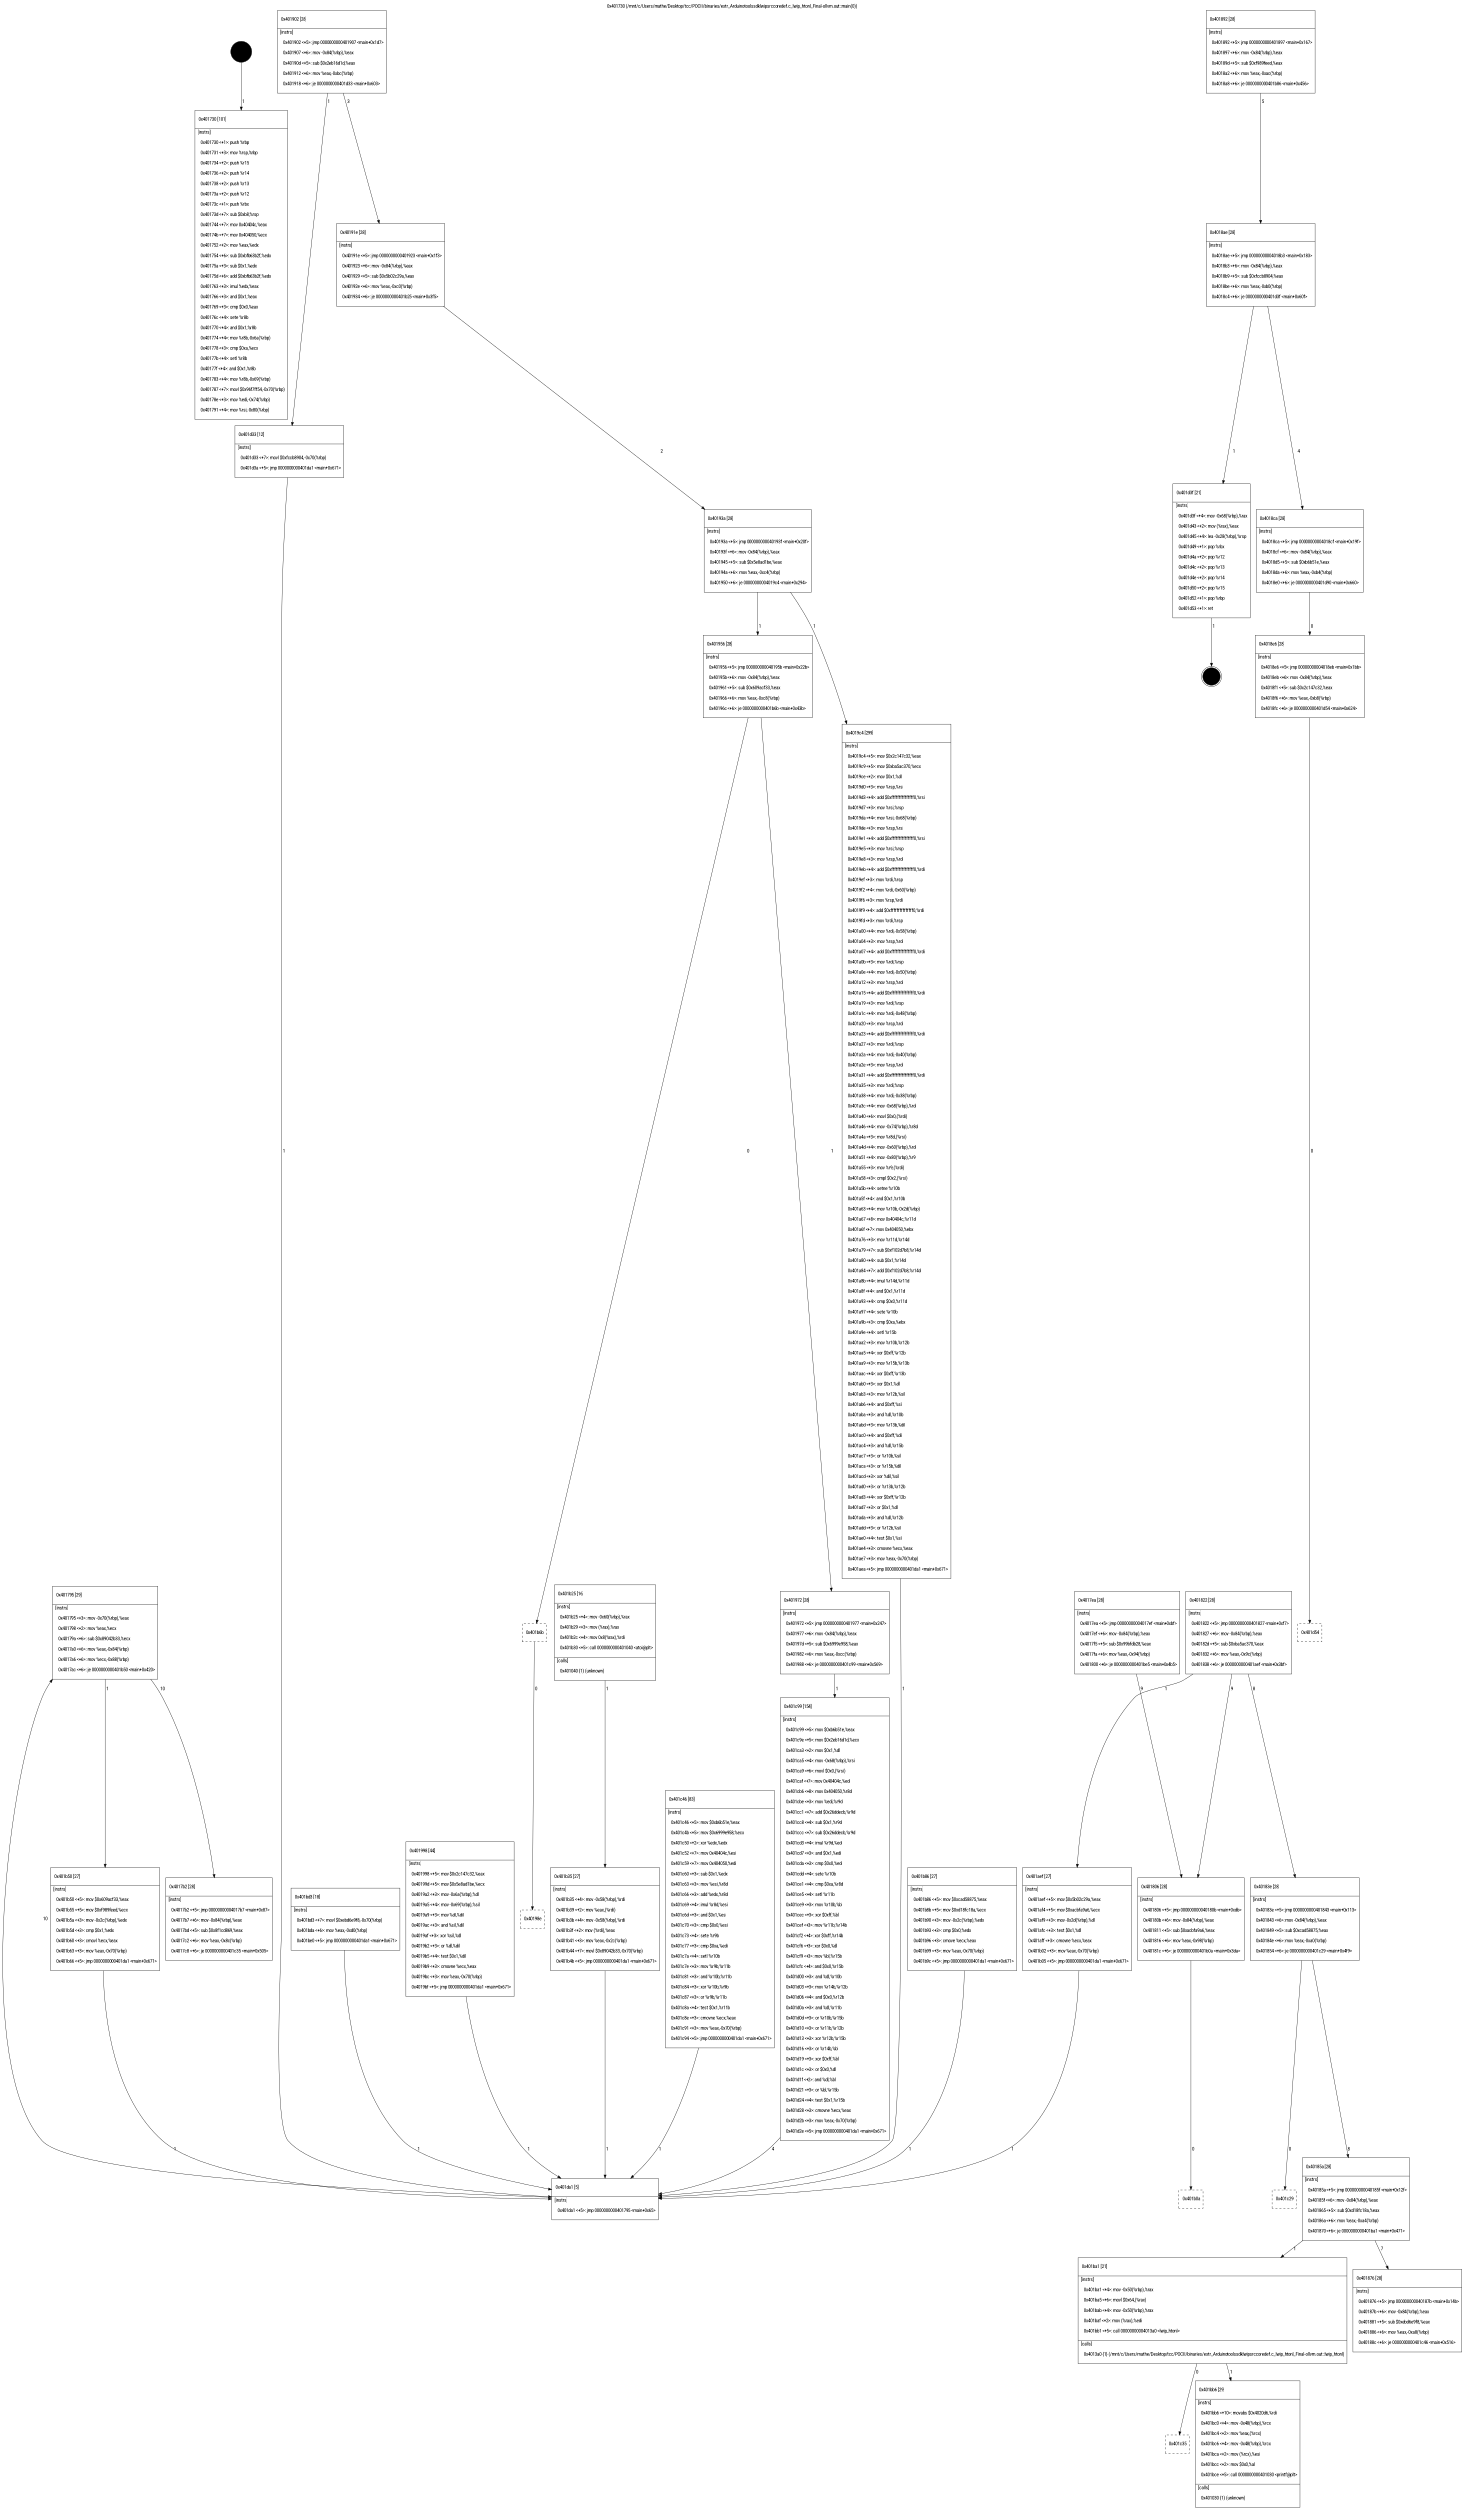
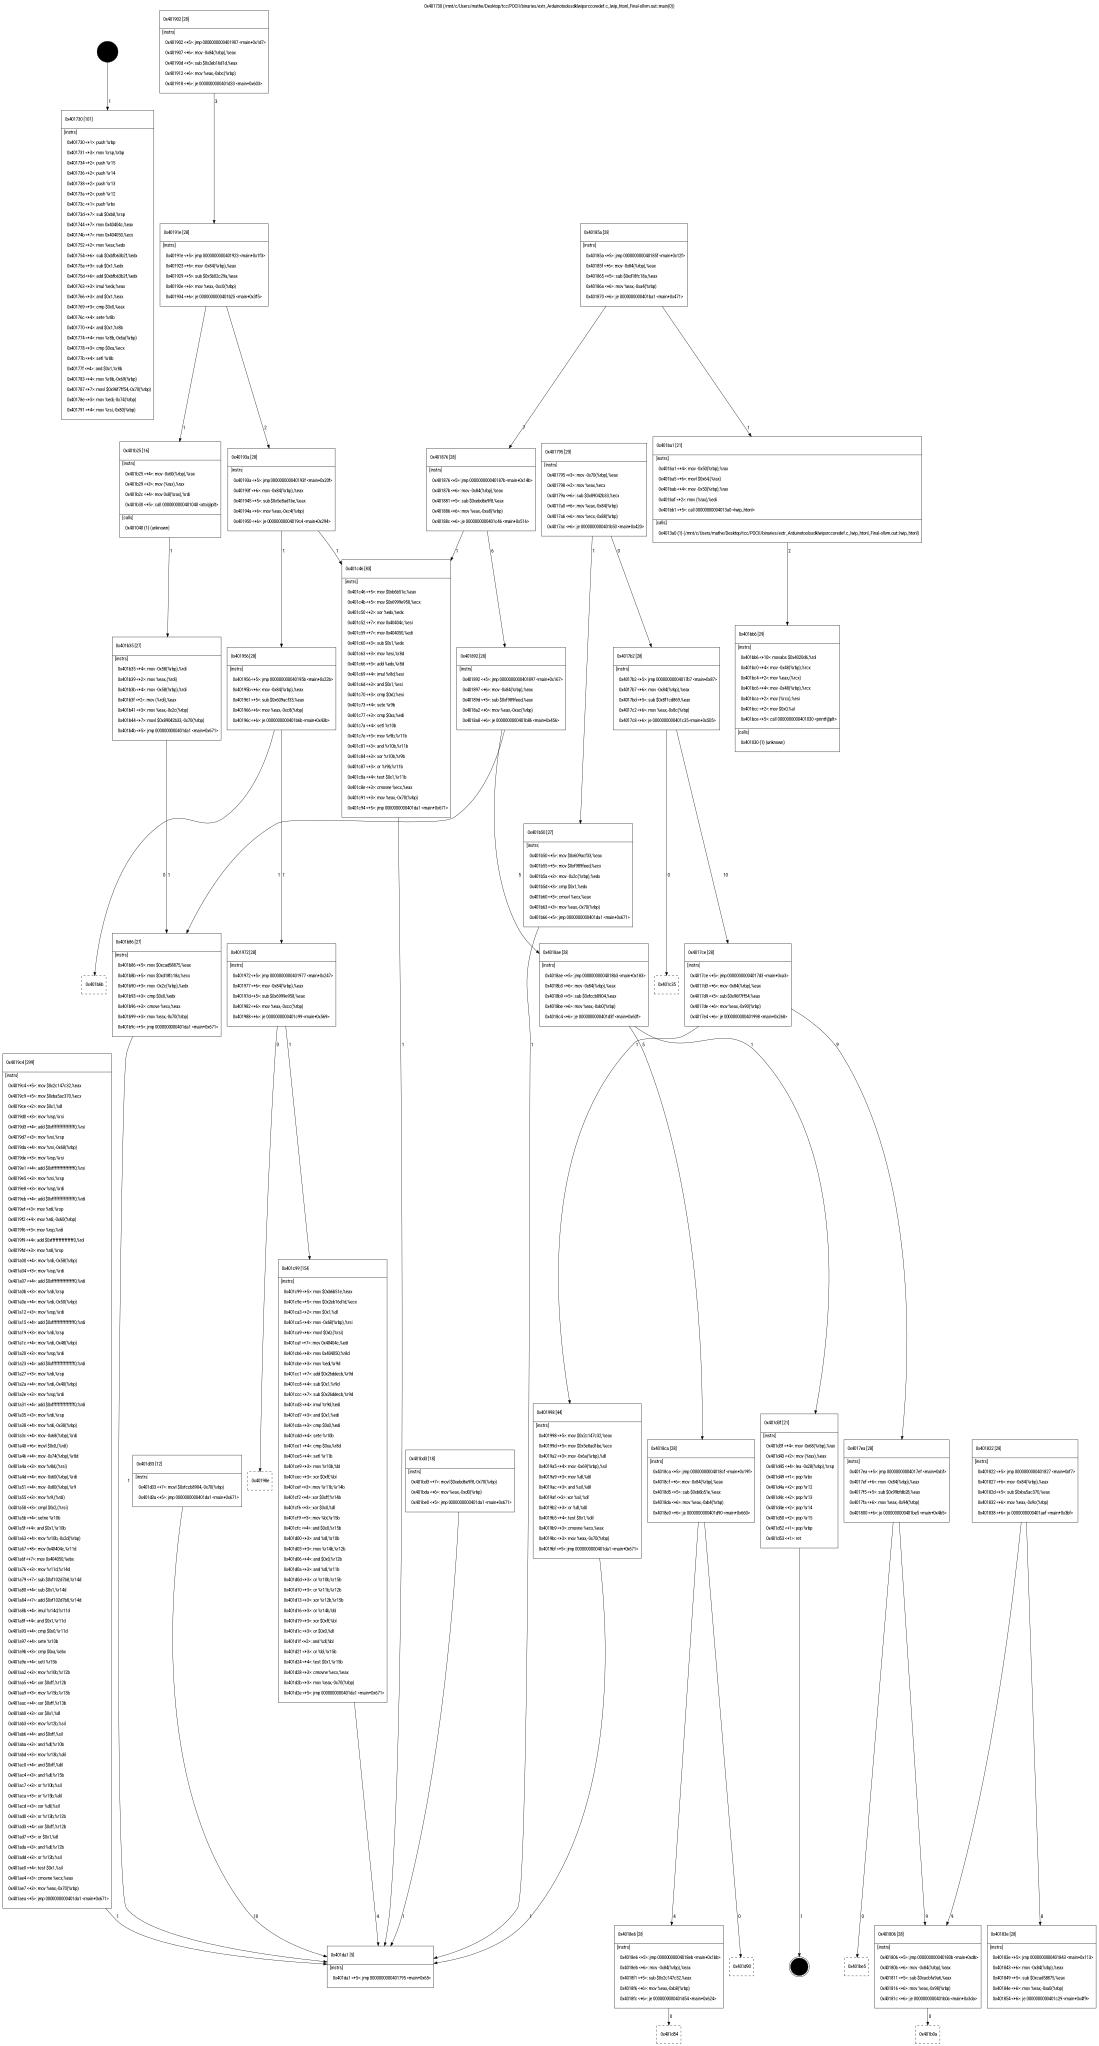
edge "0x401902 [28]" -> "0x401d33 [12]": removed, label "1"
edge "0x40191e [28]" -> "0x401b25 [16]": added, label "1"
edge "0x4018ae [28]" -> "0x4018ca [28]": label " 4" -> " 5"
edge "0x401876 [28]" -> "0x401c46 [83]": added, label "1"
edge "0x401876 [28]" -> "0x401892 [28]": added, label "6"
edge "0x4018ca [28]" -> "0x4018e6 [28]": label " 0" -> " 4"
edge "0x40193a [28]" -> "0x4019c4 [299]": now "0x40193a [28]" -> "0x401c46 [83]"
edge "0x401892 [28]" -> "0x401b86 [27]": added, label "1"
node "0x4017ce [28]": added
edge "0x401d33 [12]" -> "0x401da1 [5]": label " 1" -> " 10"
edge "0x401795 [29]" -> "0x4017b2 [28]": label " 10" -> " 0"
edge "0x401b6b" -> "0x40198e": now "0x401972 [28]" -> "0x40198e"
node "0x401aef [27]": removed
node "0x401d90": added
node "0x401be5": added
edge "0x40183e [28]" -> "0x40185a [28]": removed, label "8"
edge "0x401b35 [27]" -> "0x401da1 [5]": now "0x401b35 [27]" -> "0x401b86 [27]"
edge "0x401da1 [5]" -> "0x401795 [29]": removed, label "10"
node "0x401c29": removed
edge "0x401ba1 [21]" -> "0x401bb6 [29]": label " 1" -> " 2"
edge "0x401ba1 [21]" -> "0x401c35": now "0x4017b2 [28]" -> "0x401c35"
